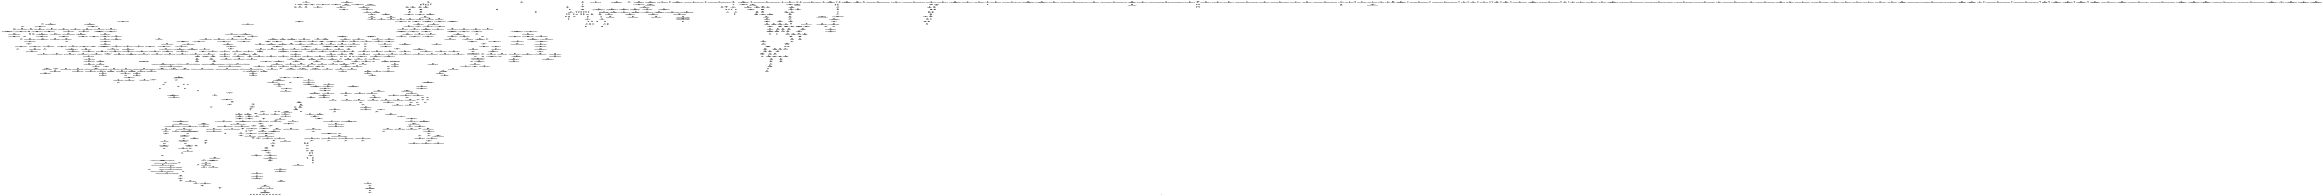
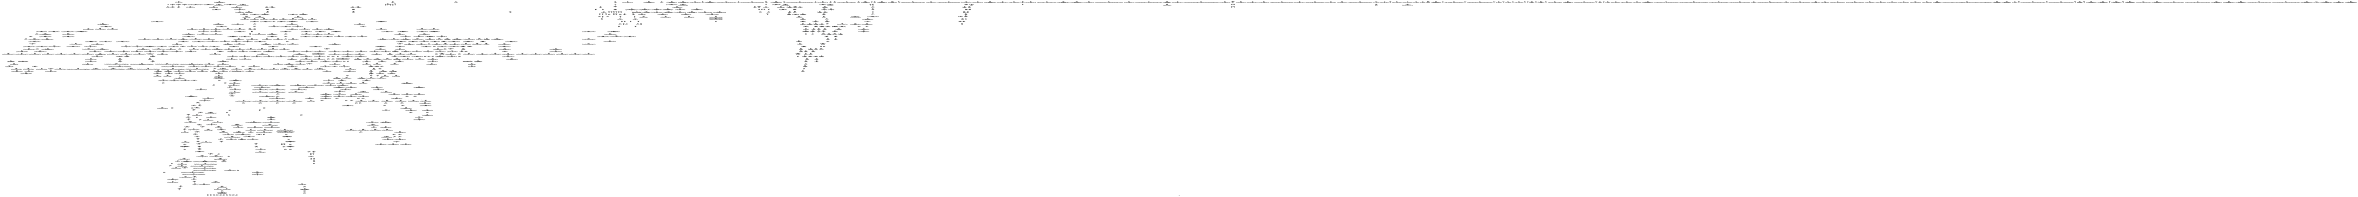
node "NodeID: 818": removed
